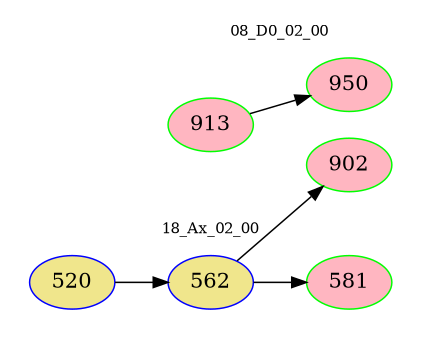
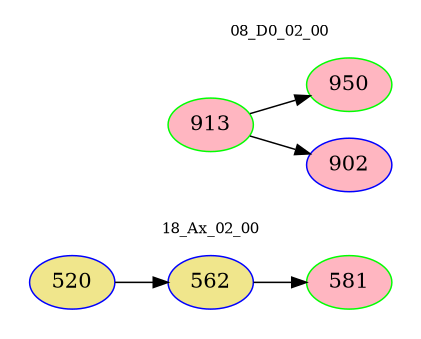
node "902": color green -> blue
edge "562" -> "902": now "913" -> "902"
